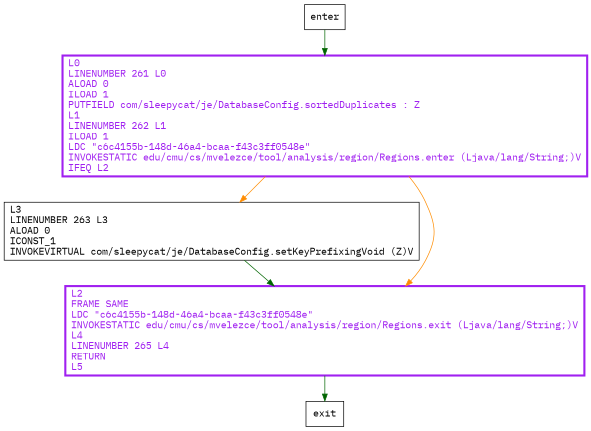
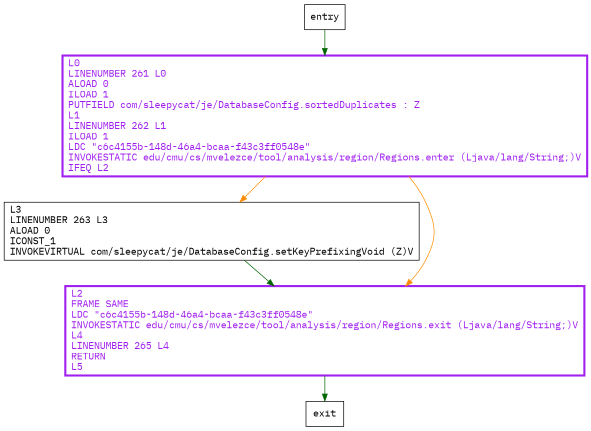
node "enter": label "enter" -> "entry"
